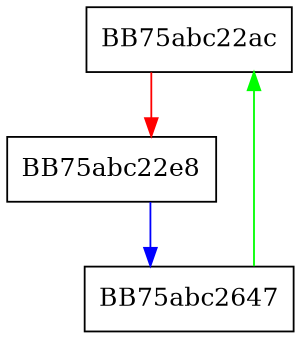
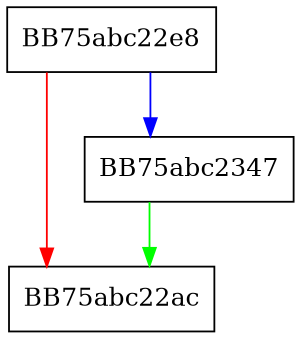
edge "BB75abc22ac" -> "BB75abc22e8": reversed
node "BB75abc2647": label "BB75abc2647" -> "BB75abc2347"
